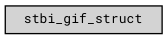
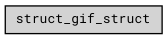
node "stbi_gif_struct": label "stbi_gif_struct" -> "struct_gif_struct"
